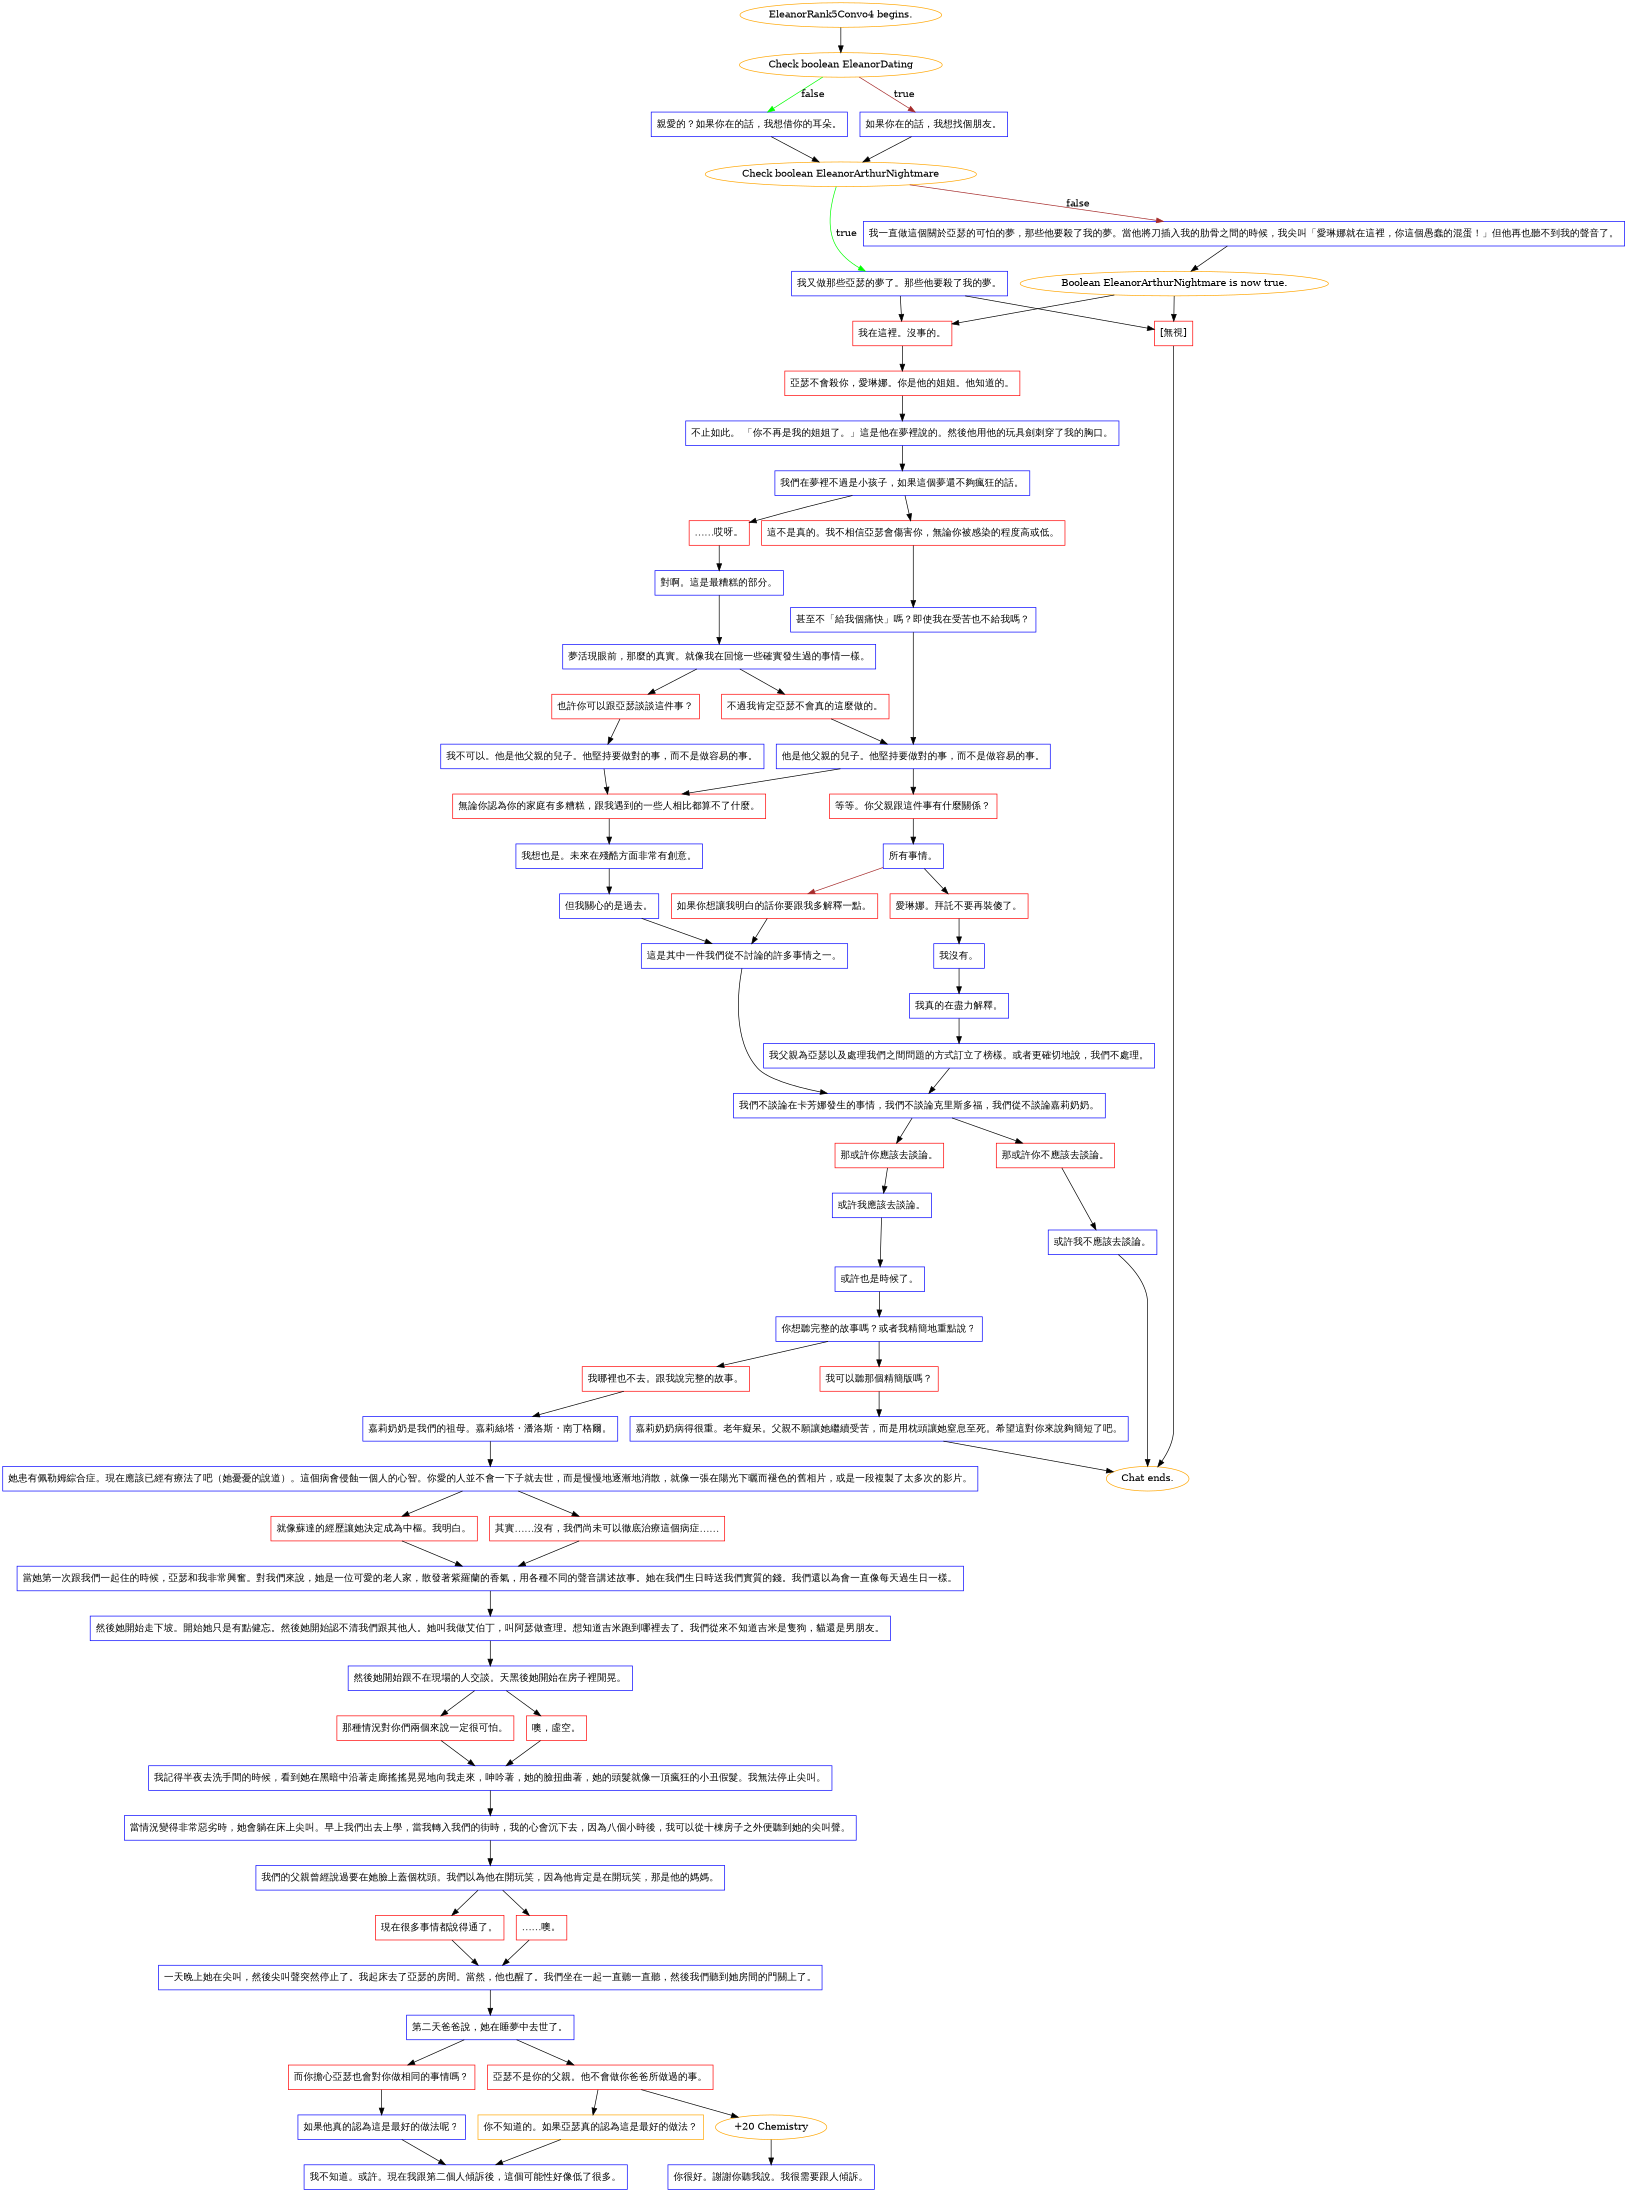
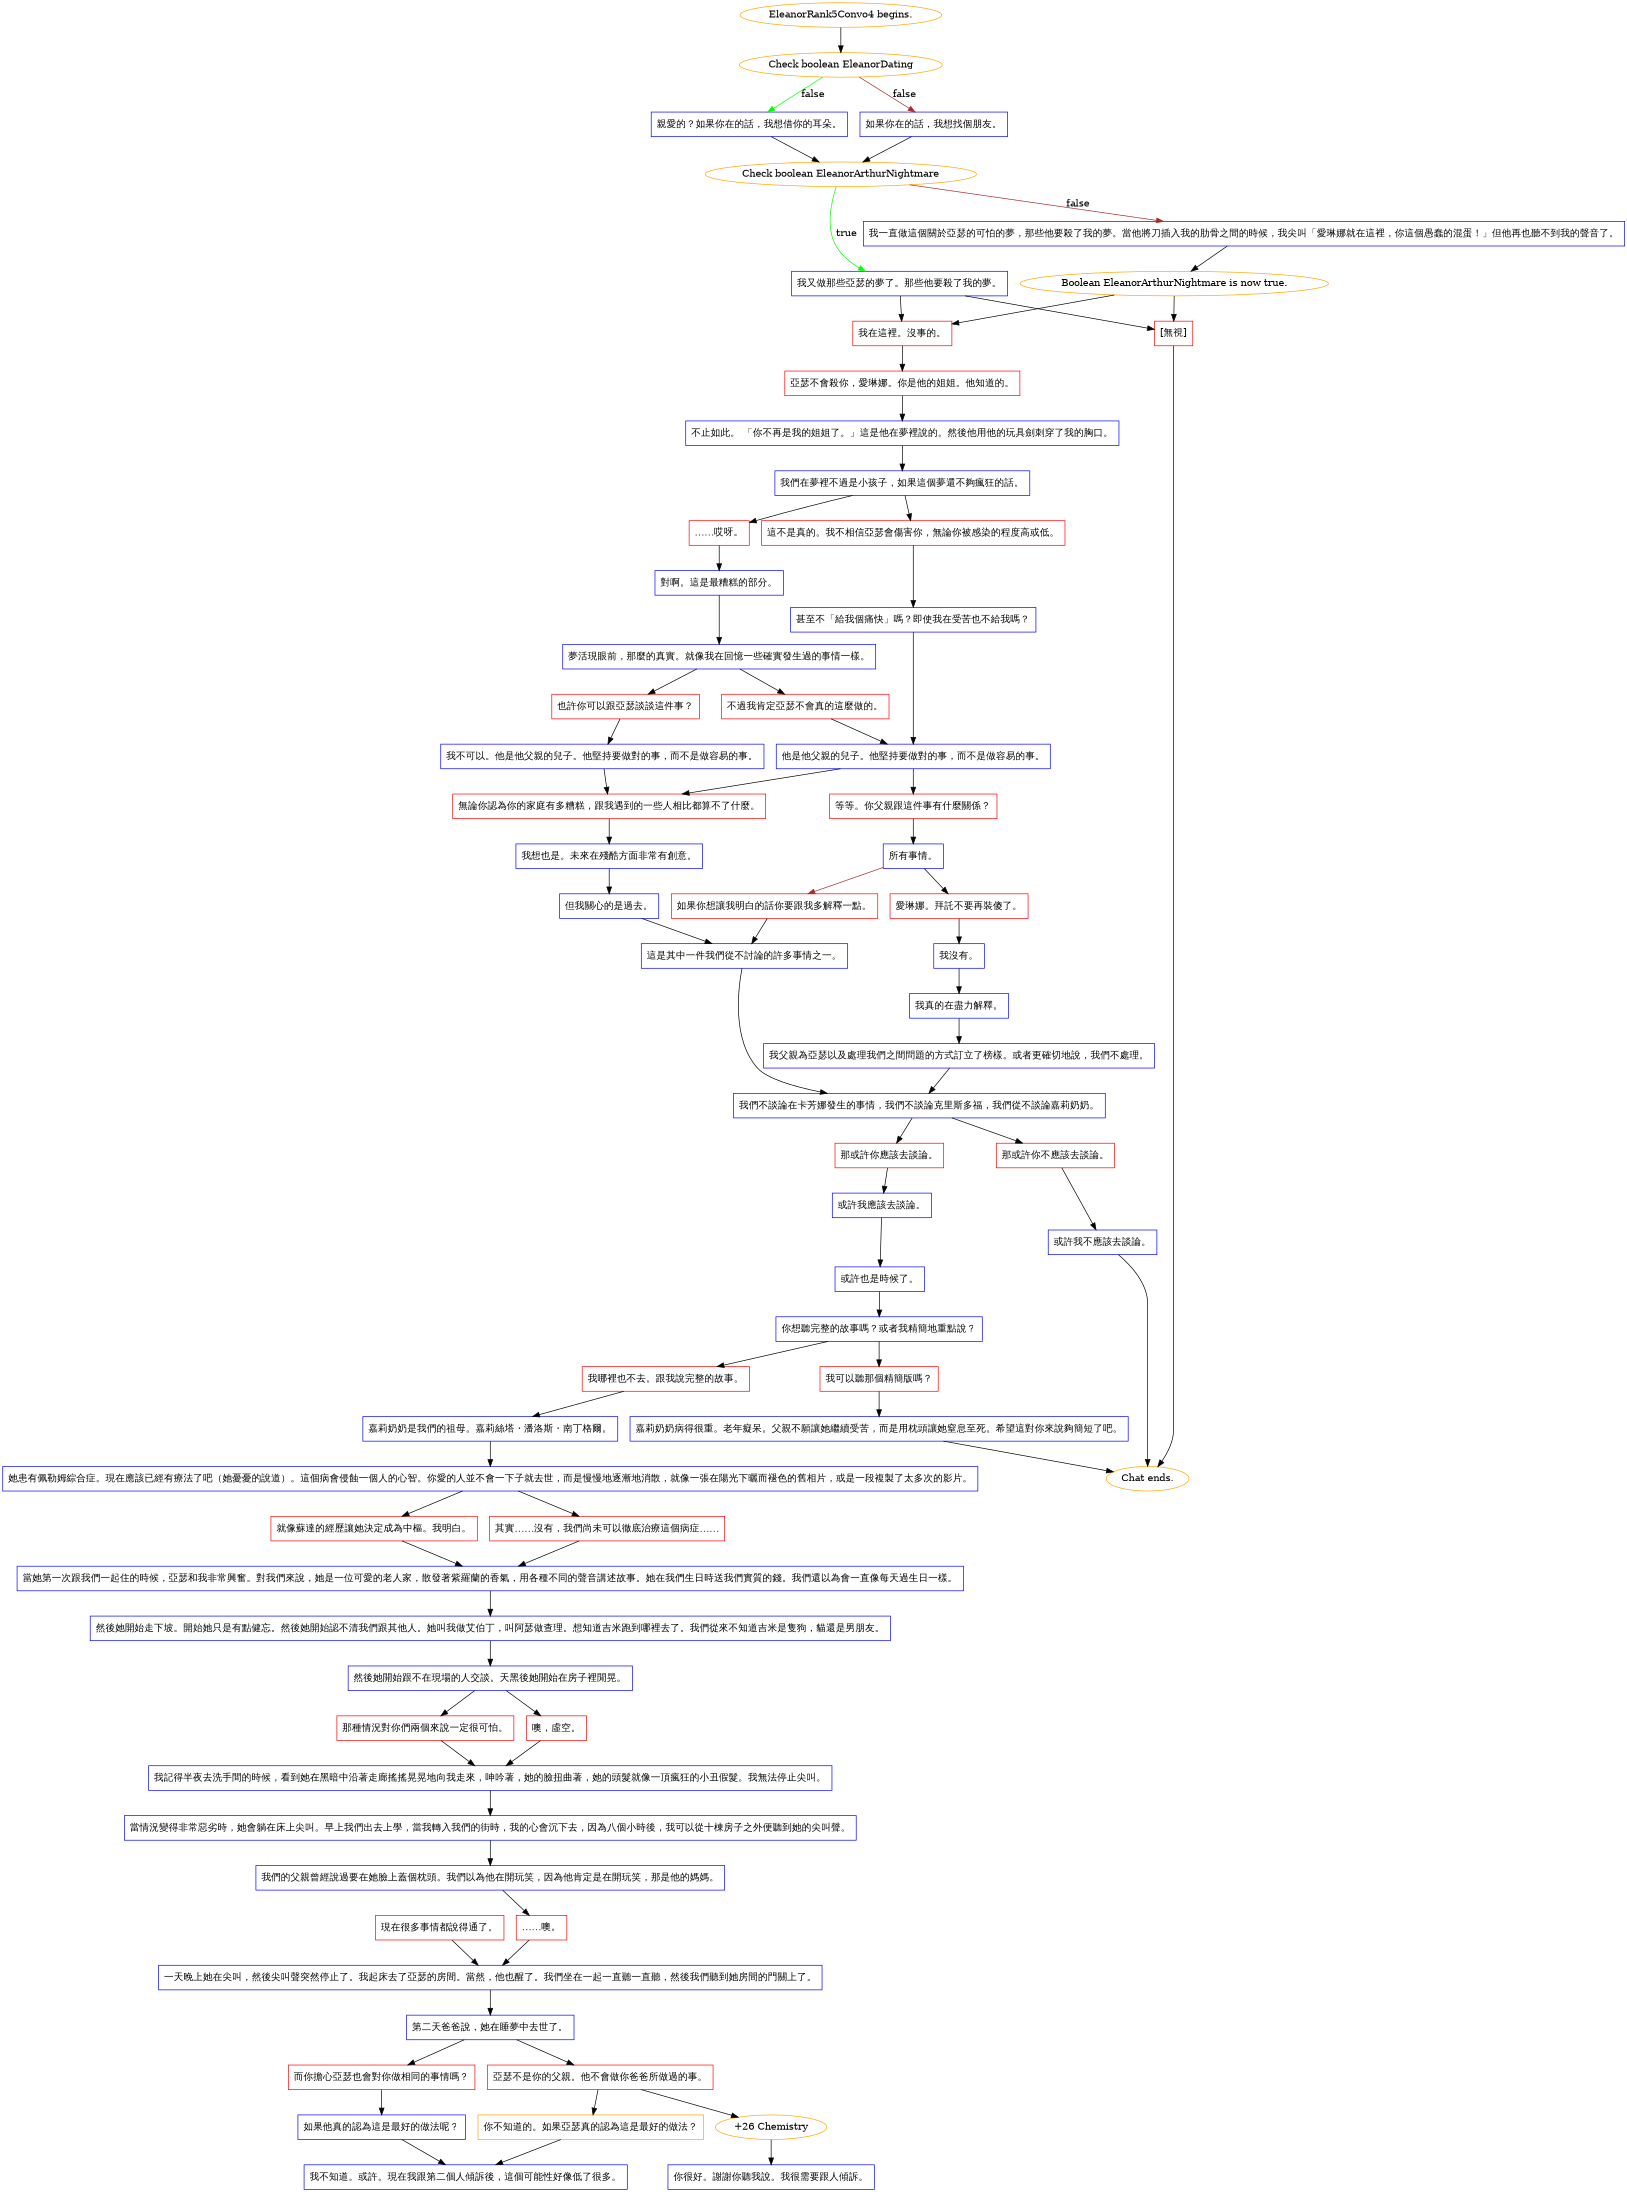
edge "Check boolean EleanorDating" -> "如果你在的話，我想找個朋友。": label "true" -> "false"
edge "我們的父親曾經說過要在她臉上蓋個枕頭。我們以為他在開玩笑，因為他肯定是在開玩笑，那是他的媽媽。" -> "現在很多事情都說得通了。": removed
node "+20 Chemistry": label "+20 Chemistry" -> "+26 Chemistry"
